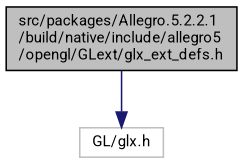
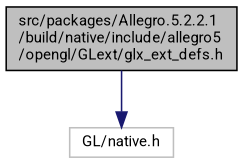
node "GL/glx.h": label "GL/glx.h" -> "GL/native.h"
